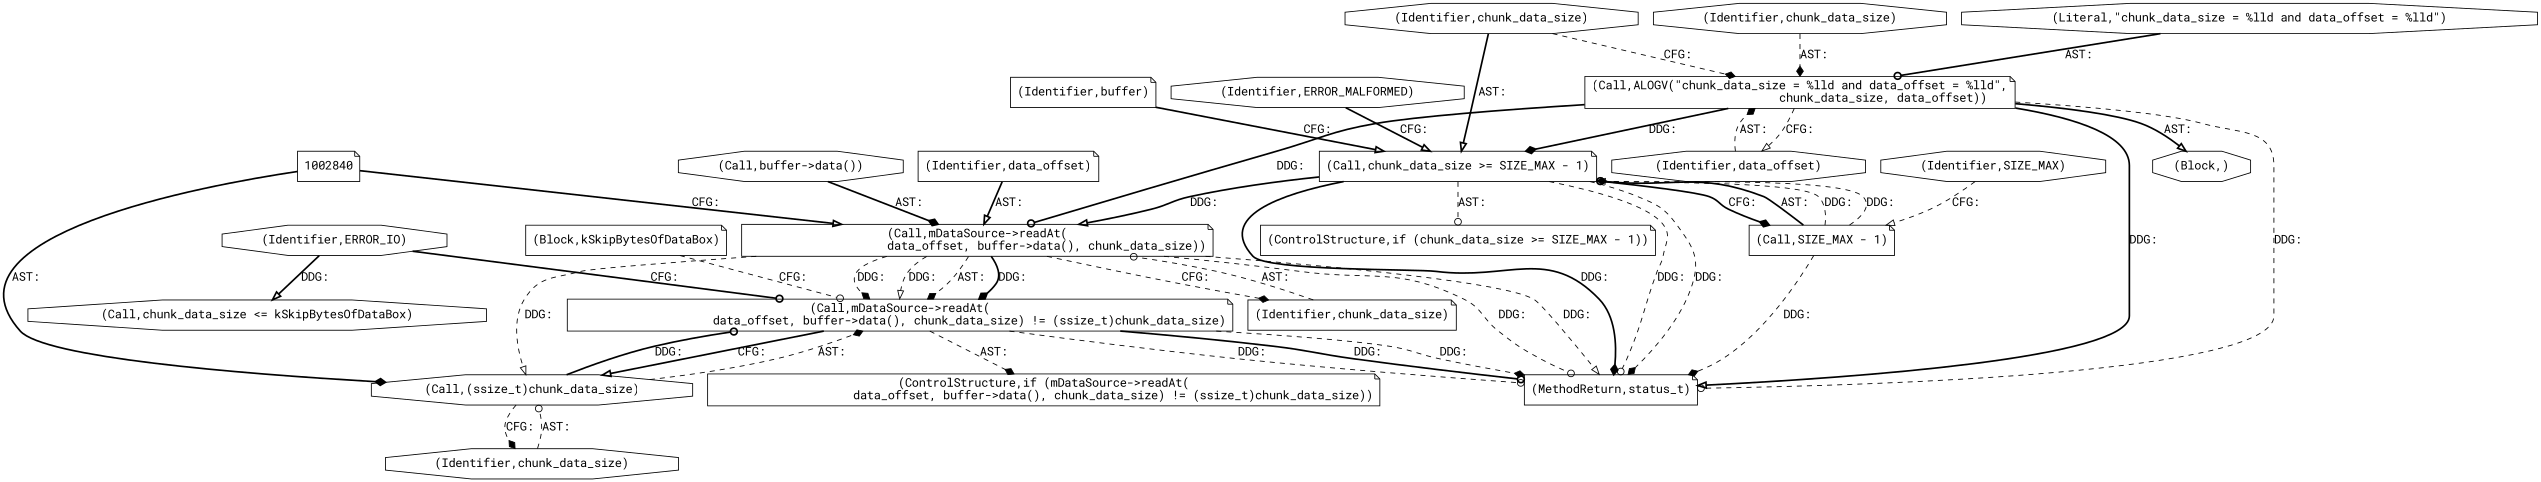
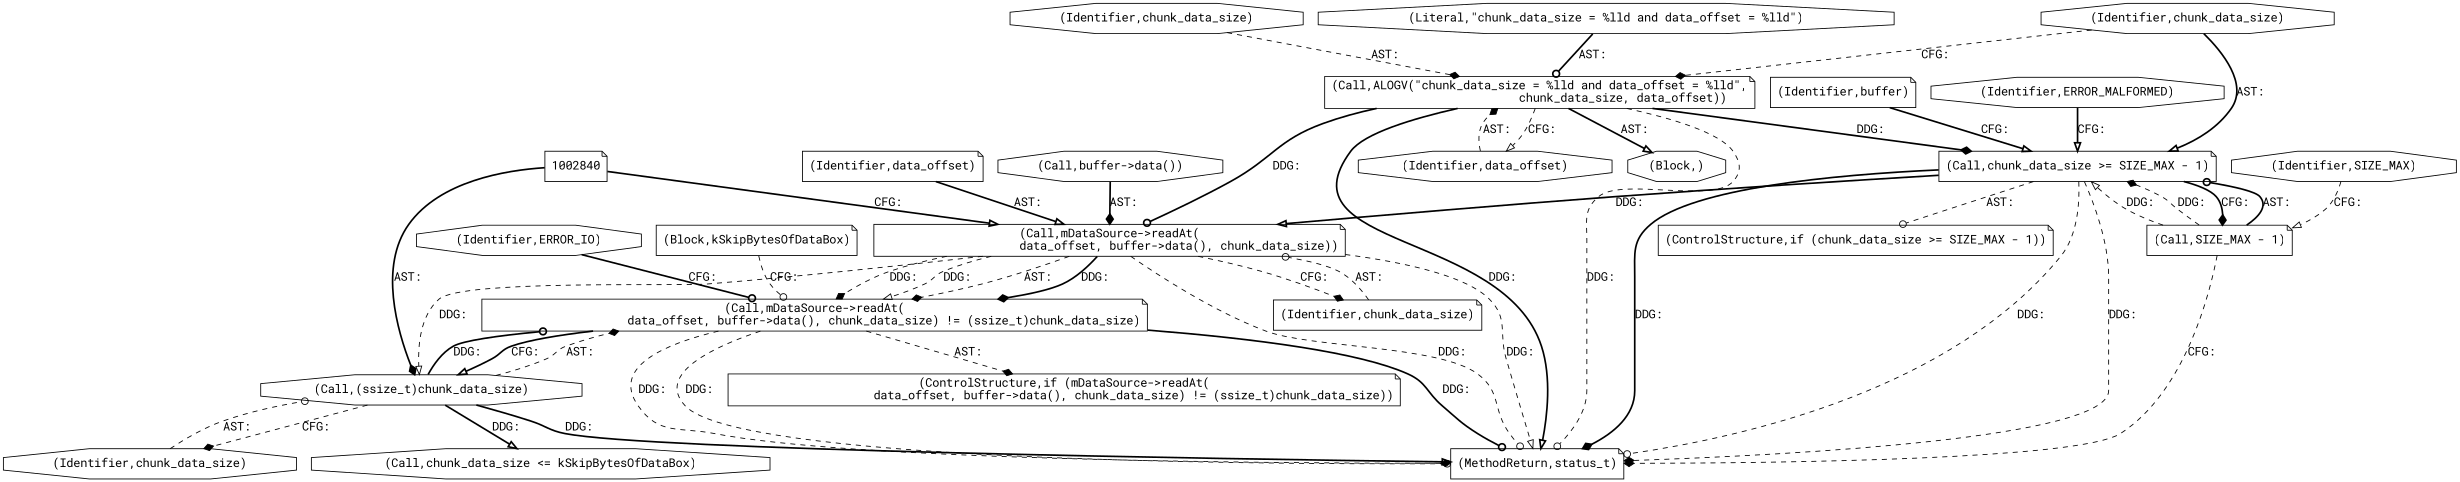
edge "(Identifier,ERROR_IO)" -> "(Call,chunk_data_size <= kSkipBytesOfDataBox)": now "(Call,(ssize_t)chunk_data_size)" -> "(Call,chunk_data_size <= kSkipBytesOfDataBox)"
edge "(Call,SIZE_MAX - 1)" -> "(MethodReturn,status_t)": label "DDG: " -> "CFG: "
edge "(Call,(ssize_t)chunk_data_size)" -> "(MethodReturn,status_t)": added, label "DDG:"
